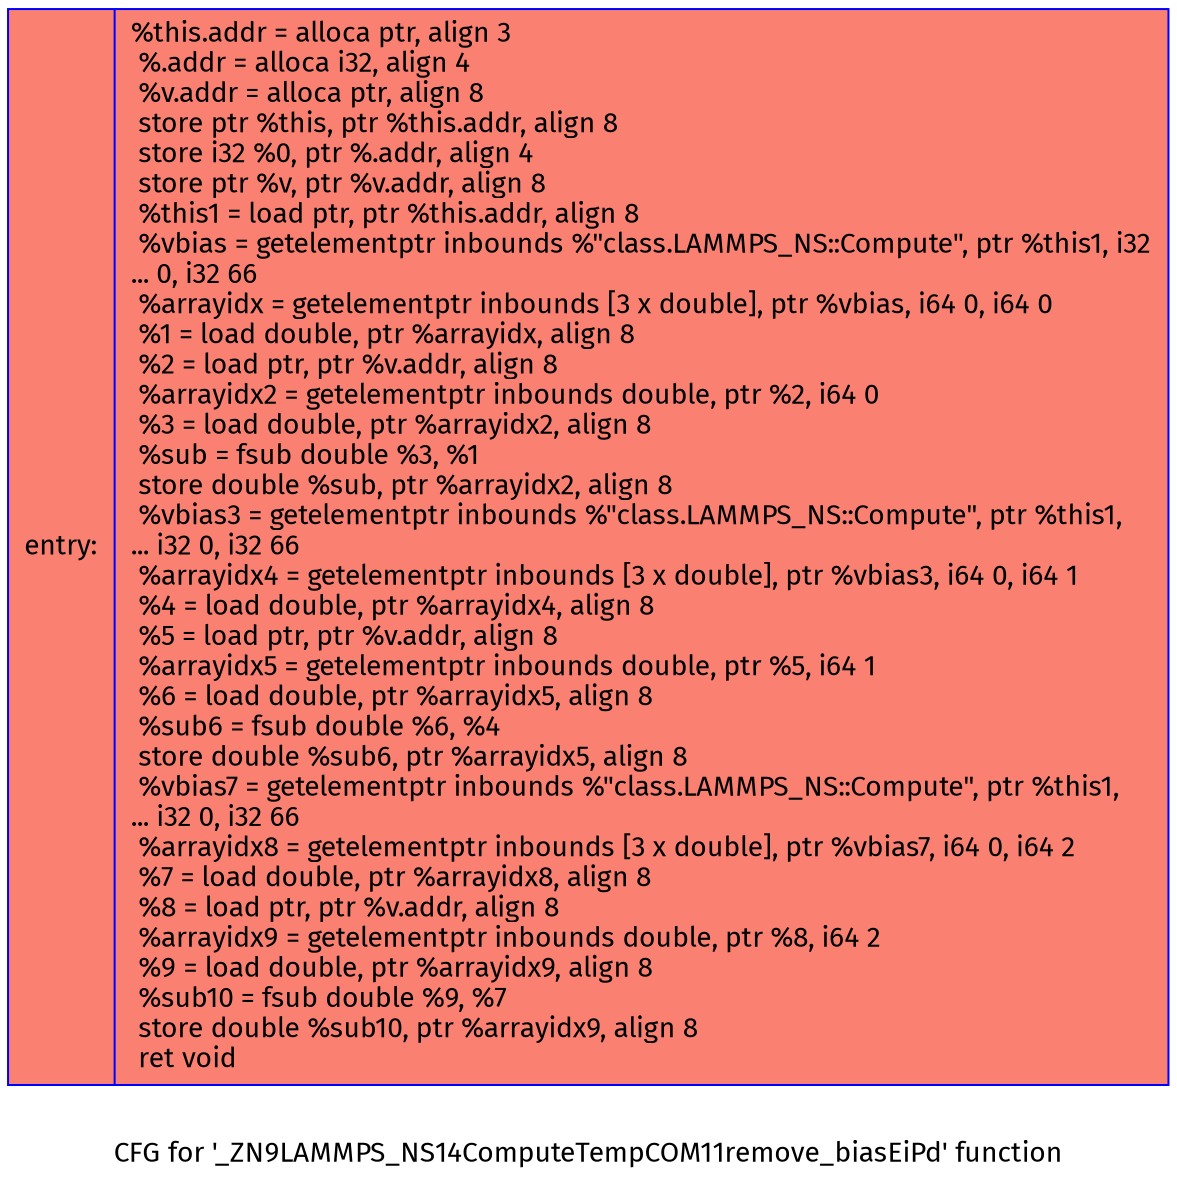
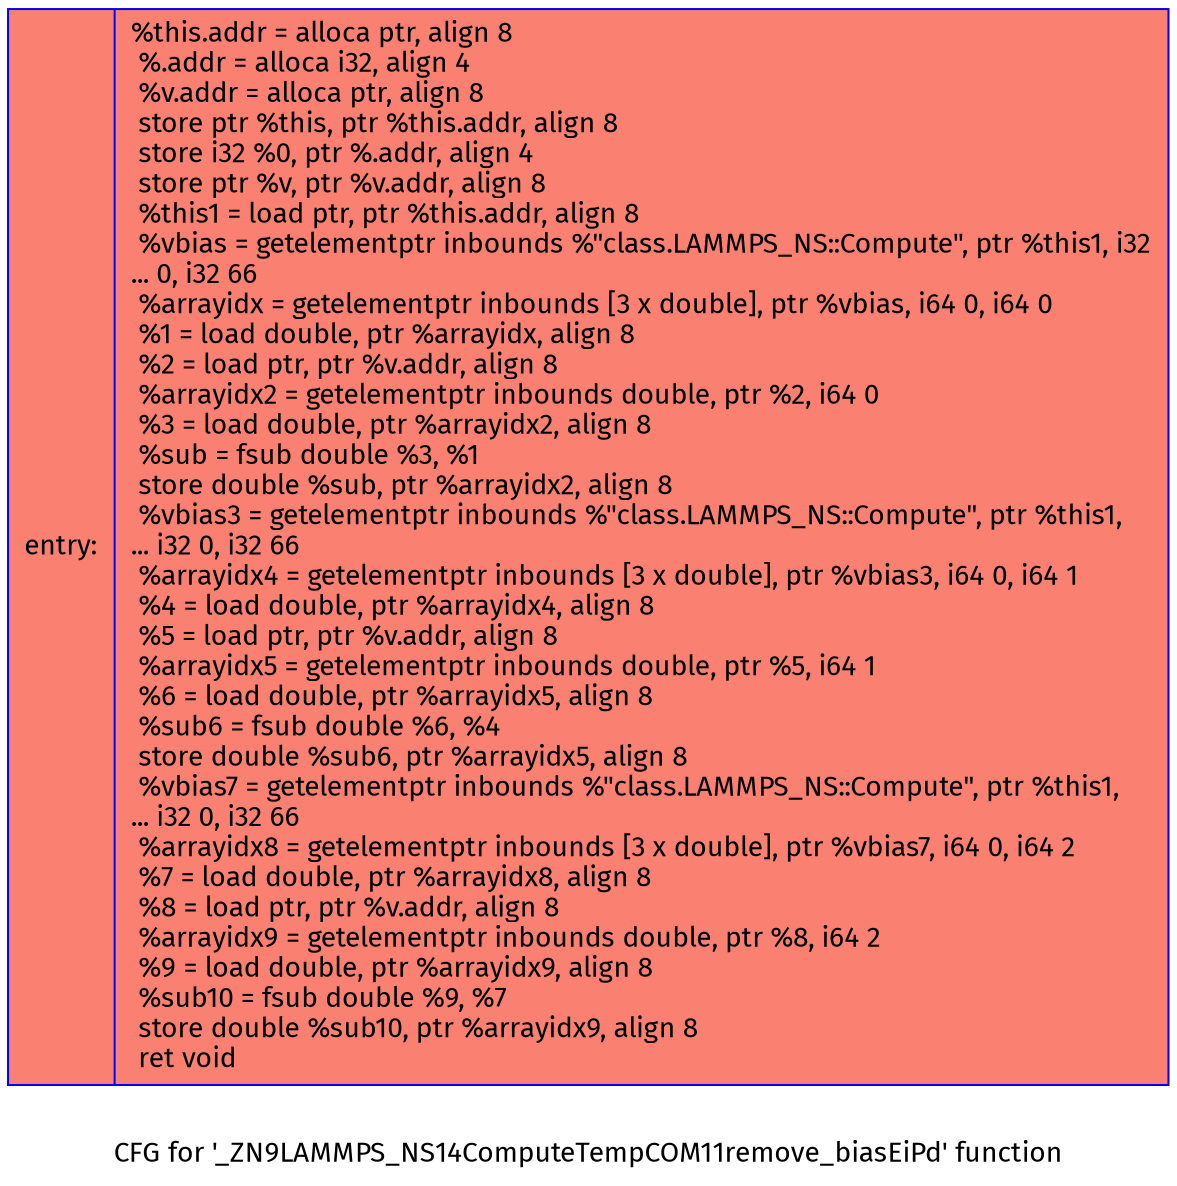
node "entry:": text "%this.addr = alloca ptr, align 3" -> "%this.addr = alloca ptr, align 8"
